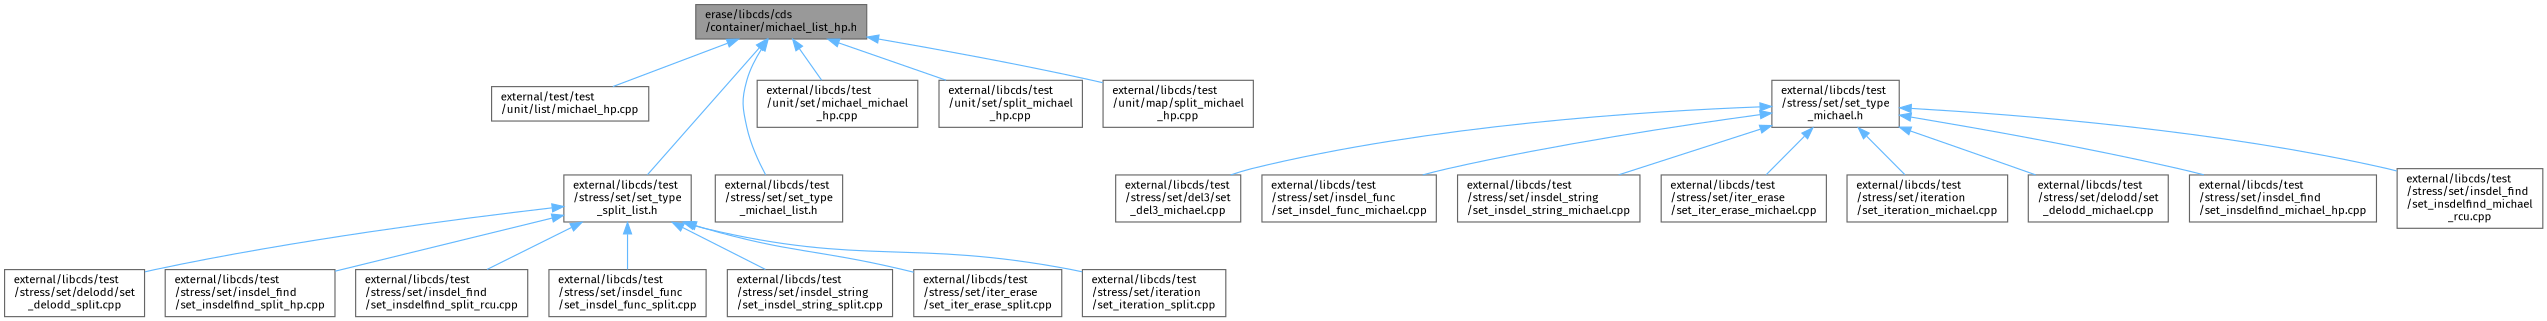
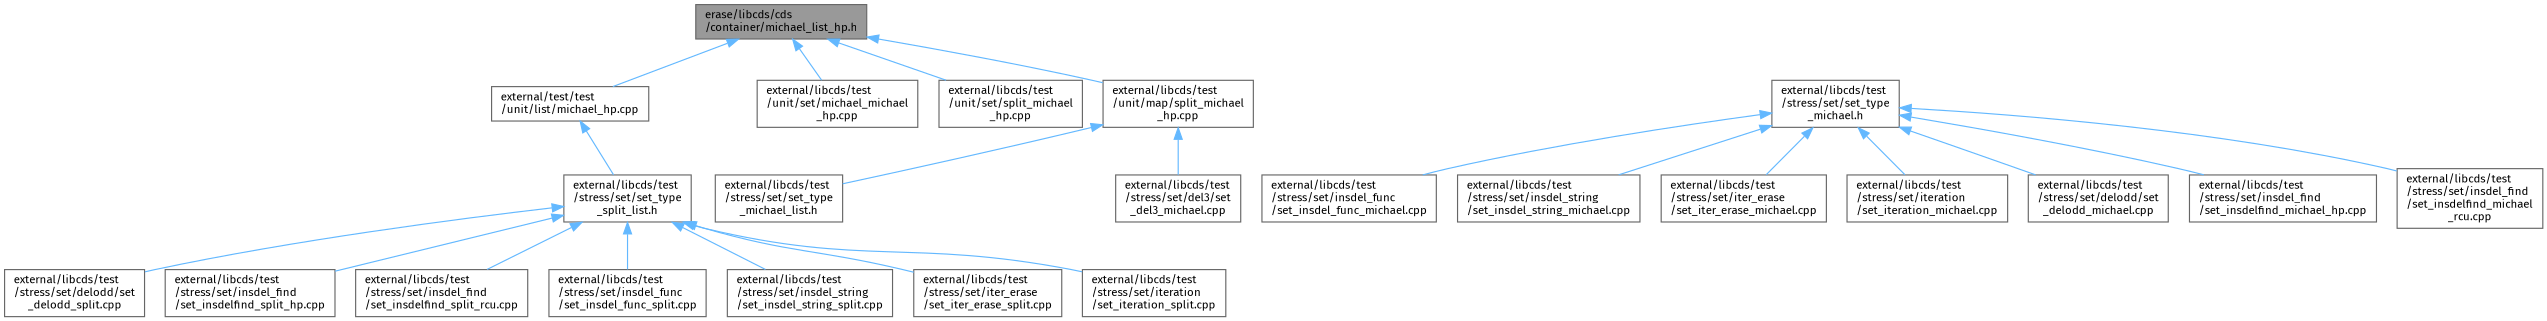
edge "external/libcds/test /stress/set/set_type _split_list.h" -> "erase/libcds/cds /container/michael_list_hp.h": now "external/libcds/test /stress/set/set_type _split_list.h" -> "external/test/test /unit/list/michael_hp.cpp"
edge "external/libcds/test /stress/set/set_type _michael_list.h" -> "erase/libcds/cds /container/michael_list_hp.h": now "external/libcds/test /stress/set/set_type _michael_list.h" -> "external/libcds/test /unit/map/split_michael _hp.cpp"
edge "external/libcds/test /stress/set/del3/set _del3_michael.cpp" -> "external/libcds/test /stress/set/set_type _michael.h": now "external/libcds/test /stress/set/del3/set _del3_michael.cpp" -> "external/libcds/test /unit/map/split_michael _hp.cpp"
